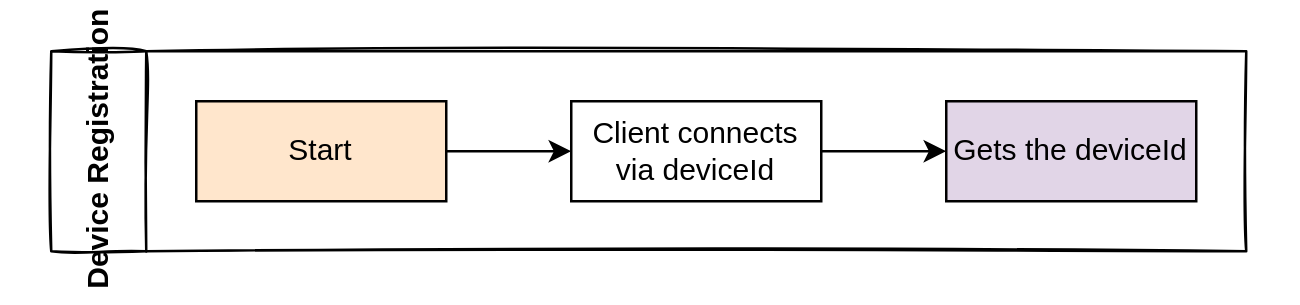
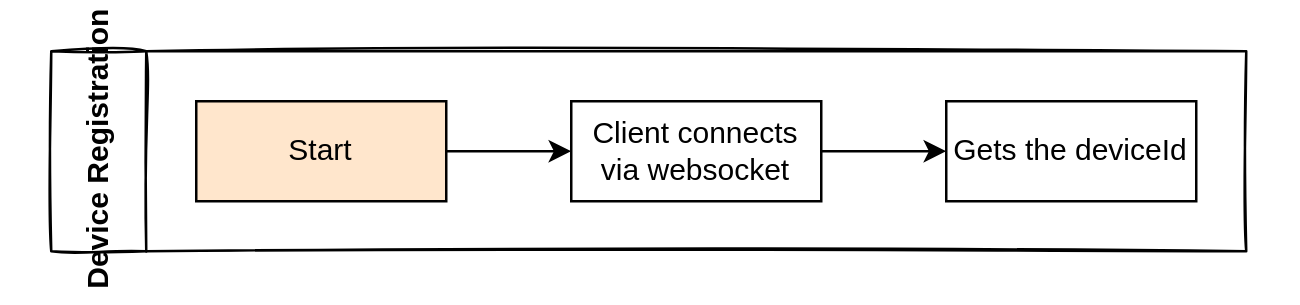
node "Client connects via deviceId": label "Client connects via deviceId" -> "Client connects via websocket"
node "Gets the deviceId": fillcolor #e1d5e7 -> #ffffff
